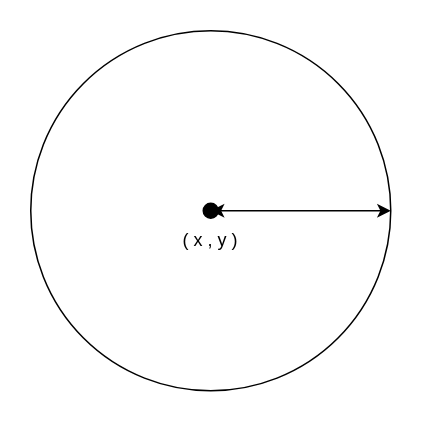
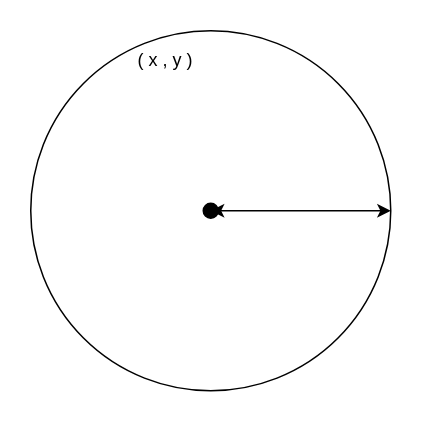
node "( x , y )": moved (211, 241) -> (166, 61)
